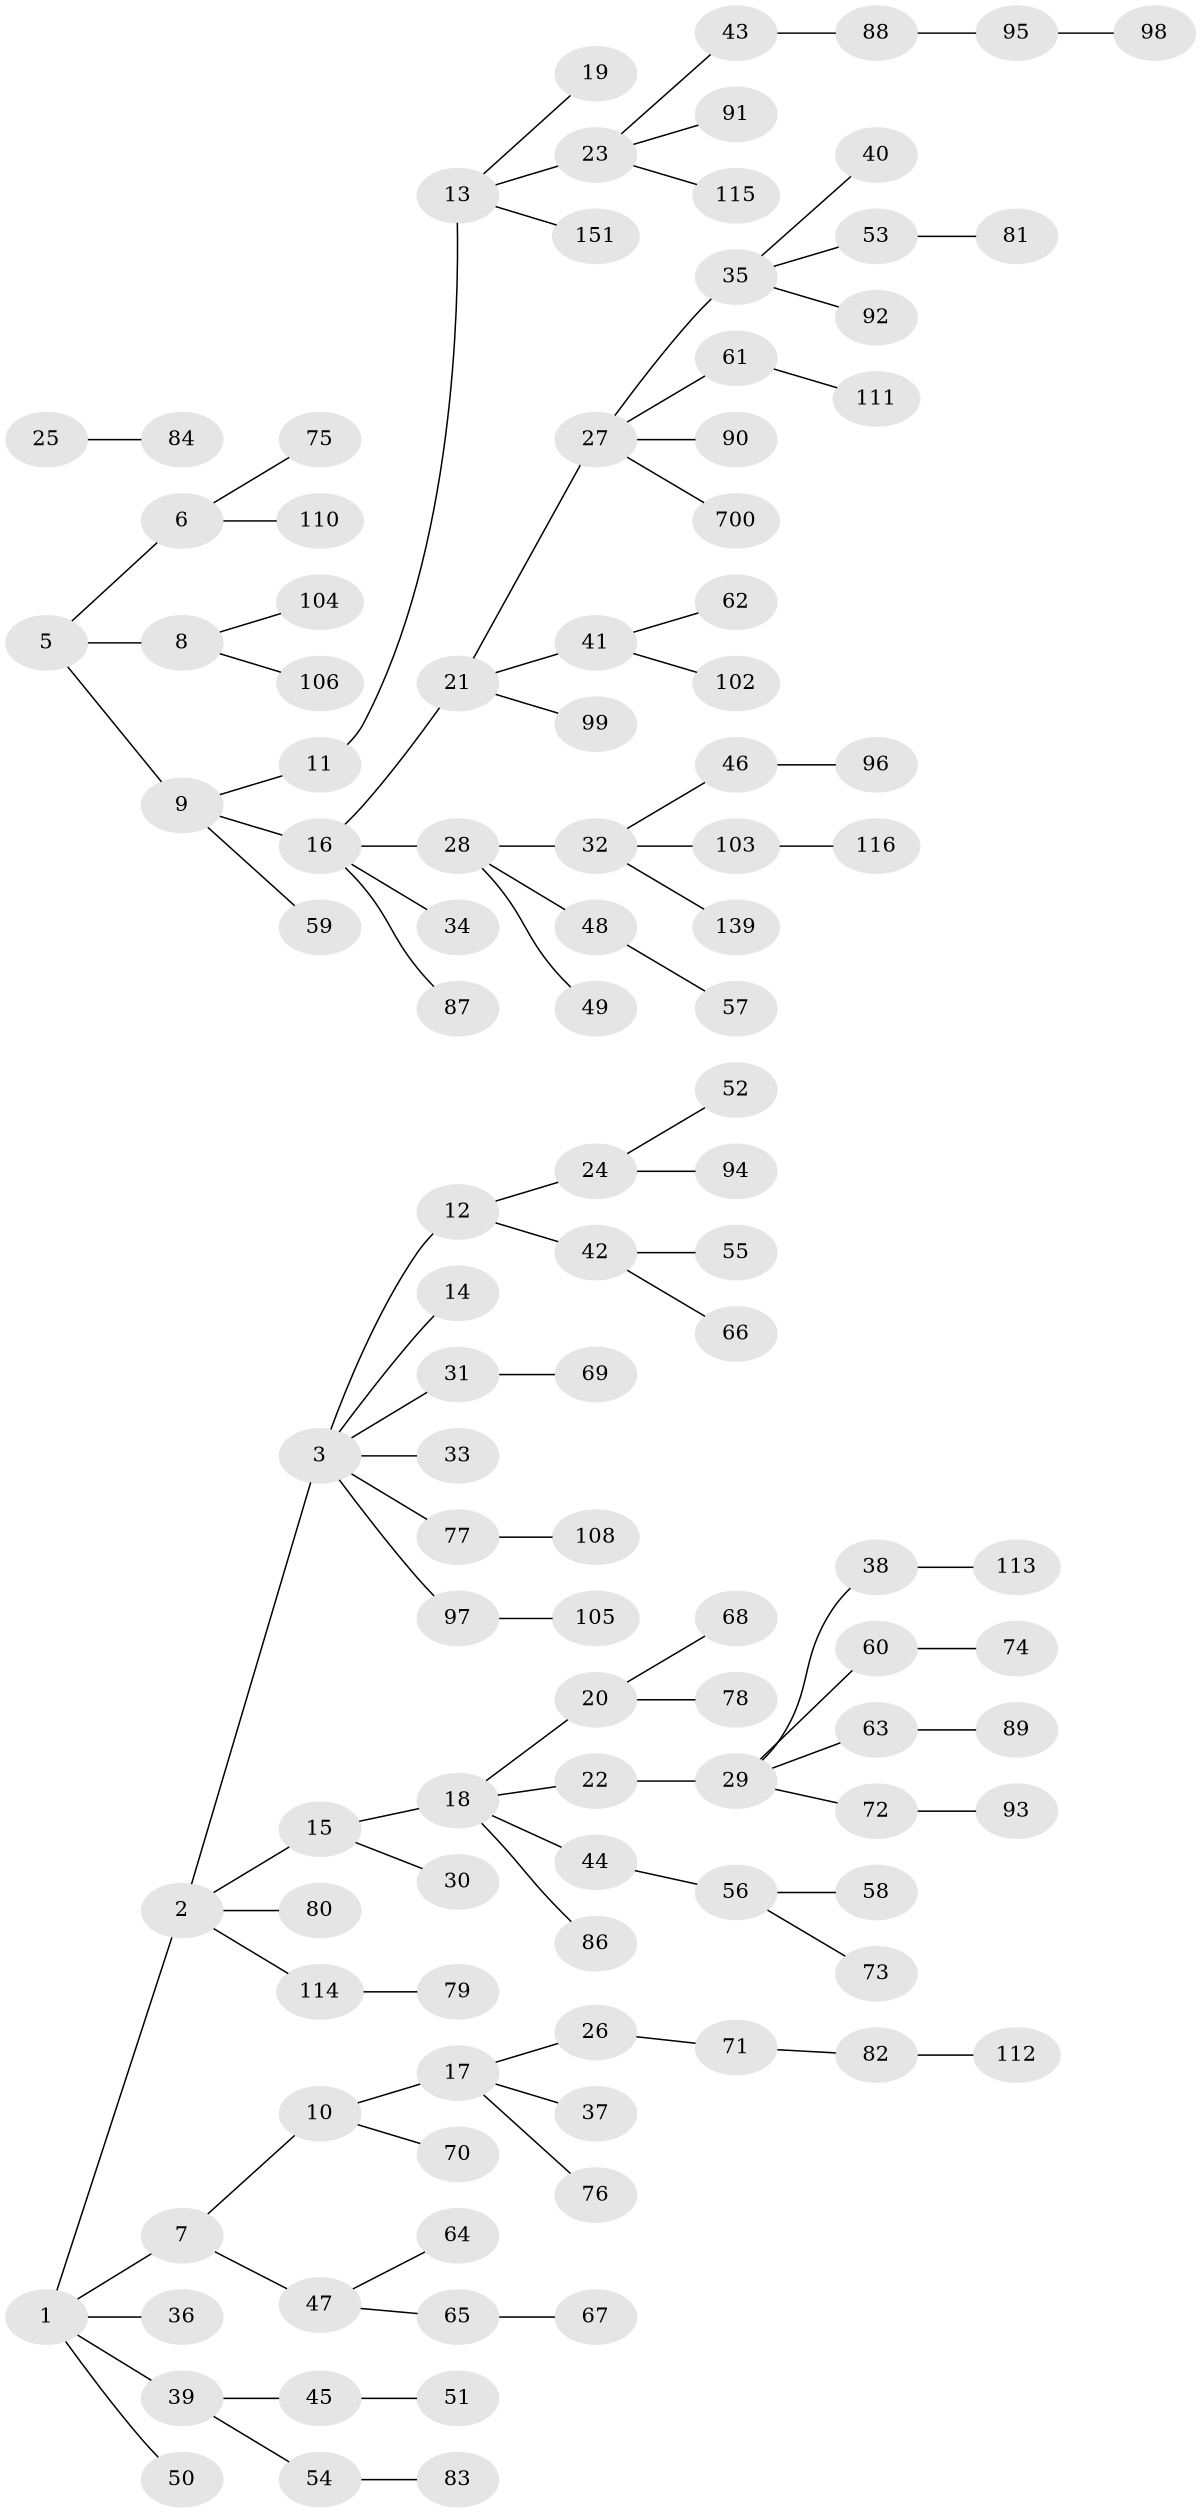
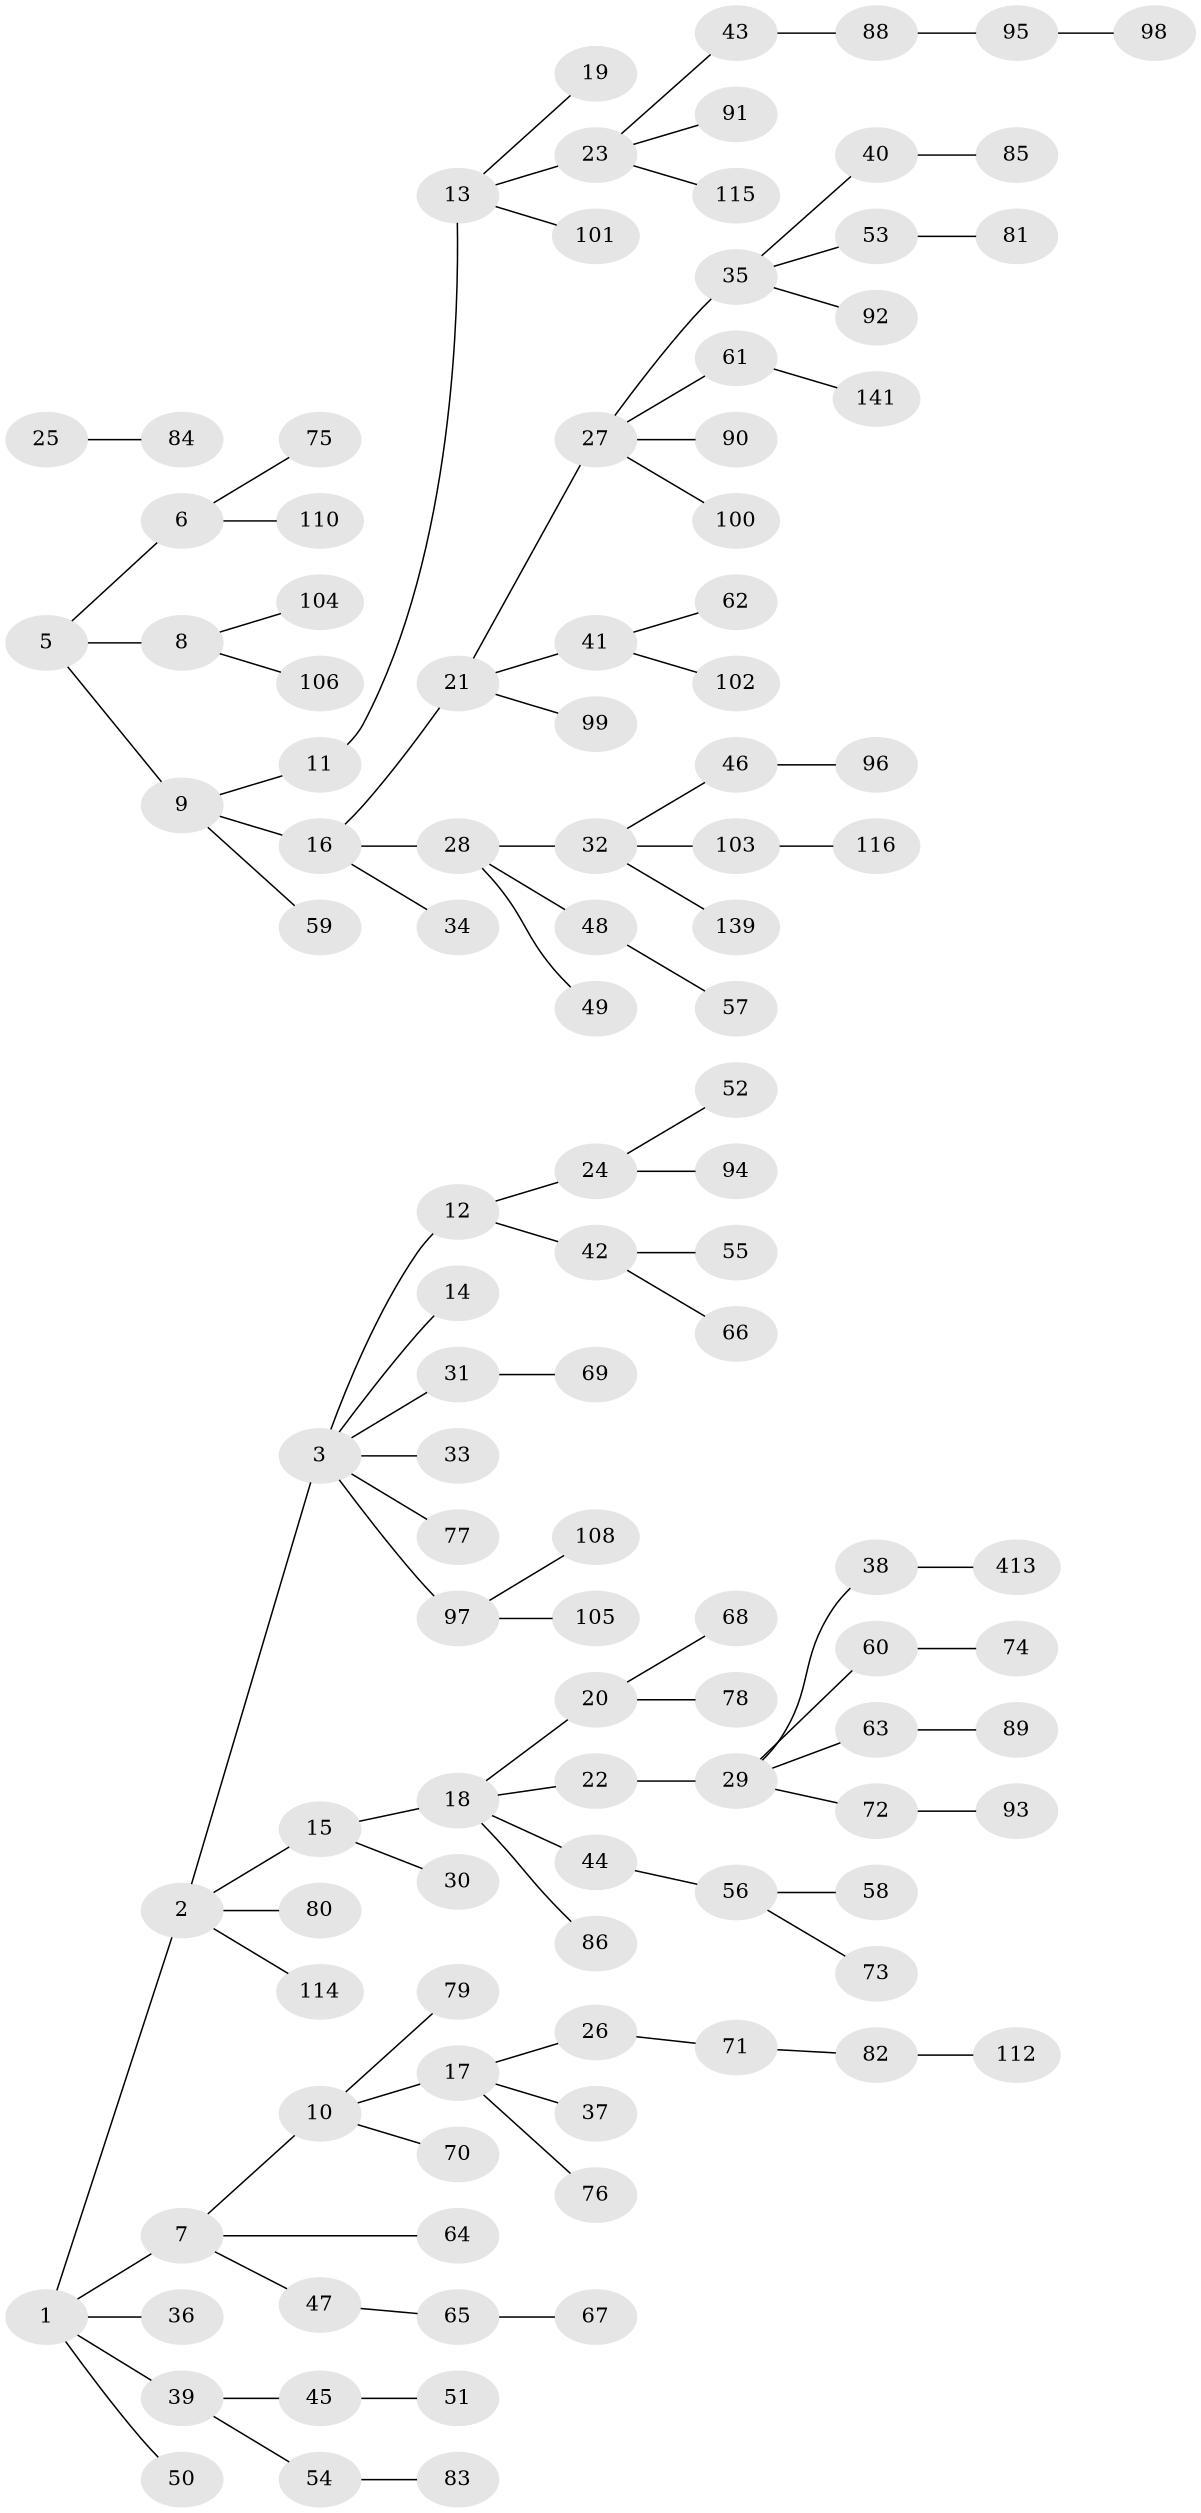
node "85": added
node "151": label "151" -> "101"
node "111": label "111" -> "141"
node "700": label "700" -> "100"
node "87": removed
edge "77" -- "108": now "97" -- "108"
node "113": label "113" -> "413"
edge "114" -- "79": now "10" -- "79"
edge "64" -- "47": now "64" -- "7"
